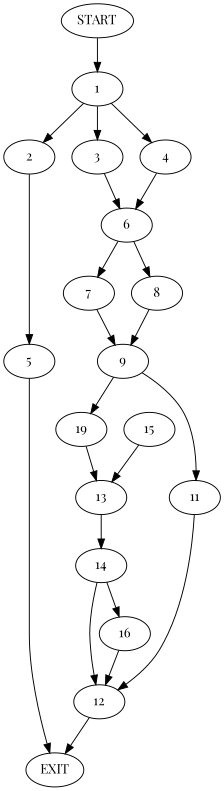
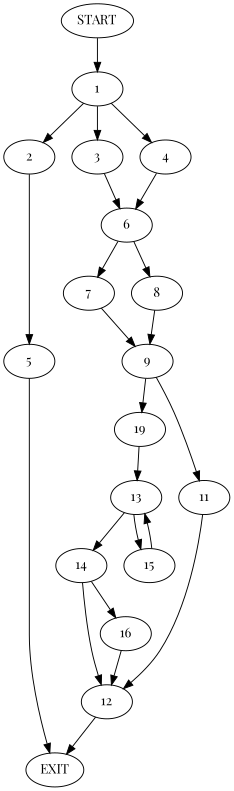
edge "13" -> "15": added
